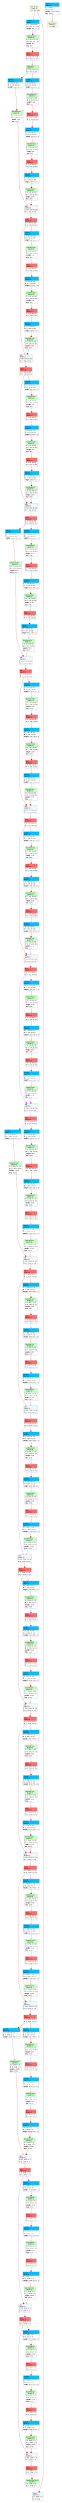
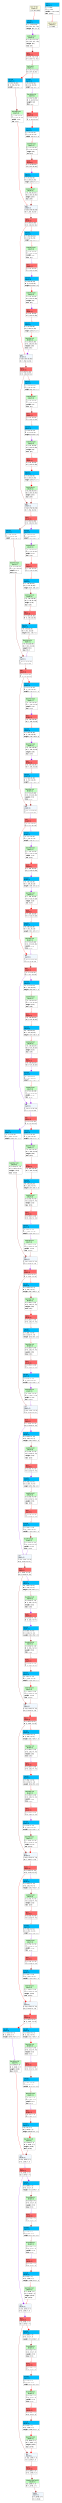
edge "input-tensor" -> "flatten": now "AdaptiveAvgPool2d" -> "flatten"
